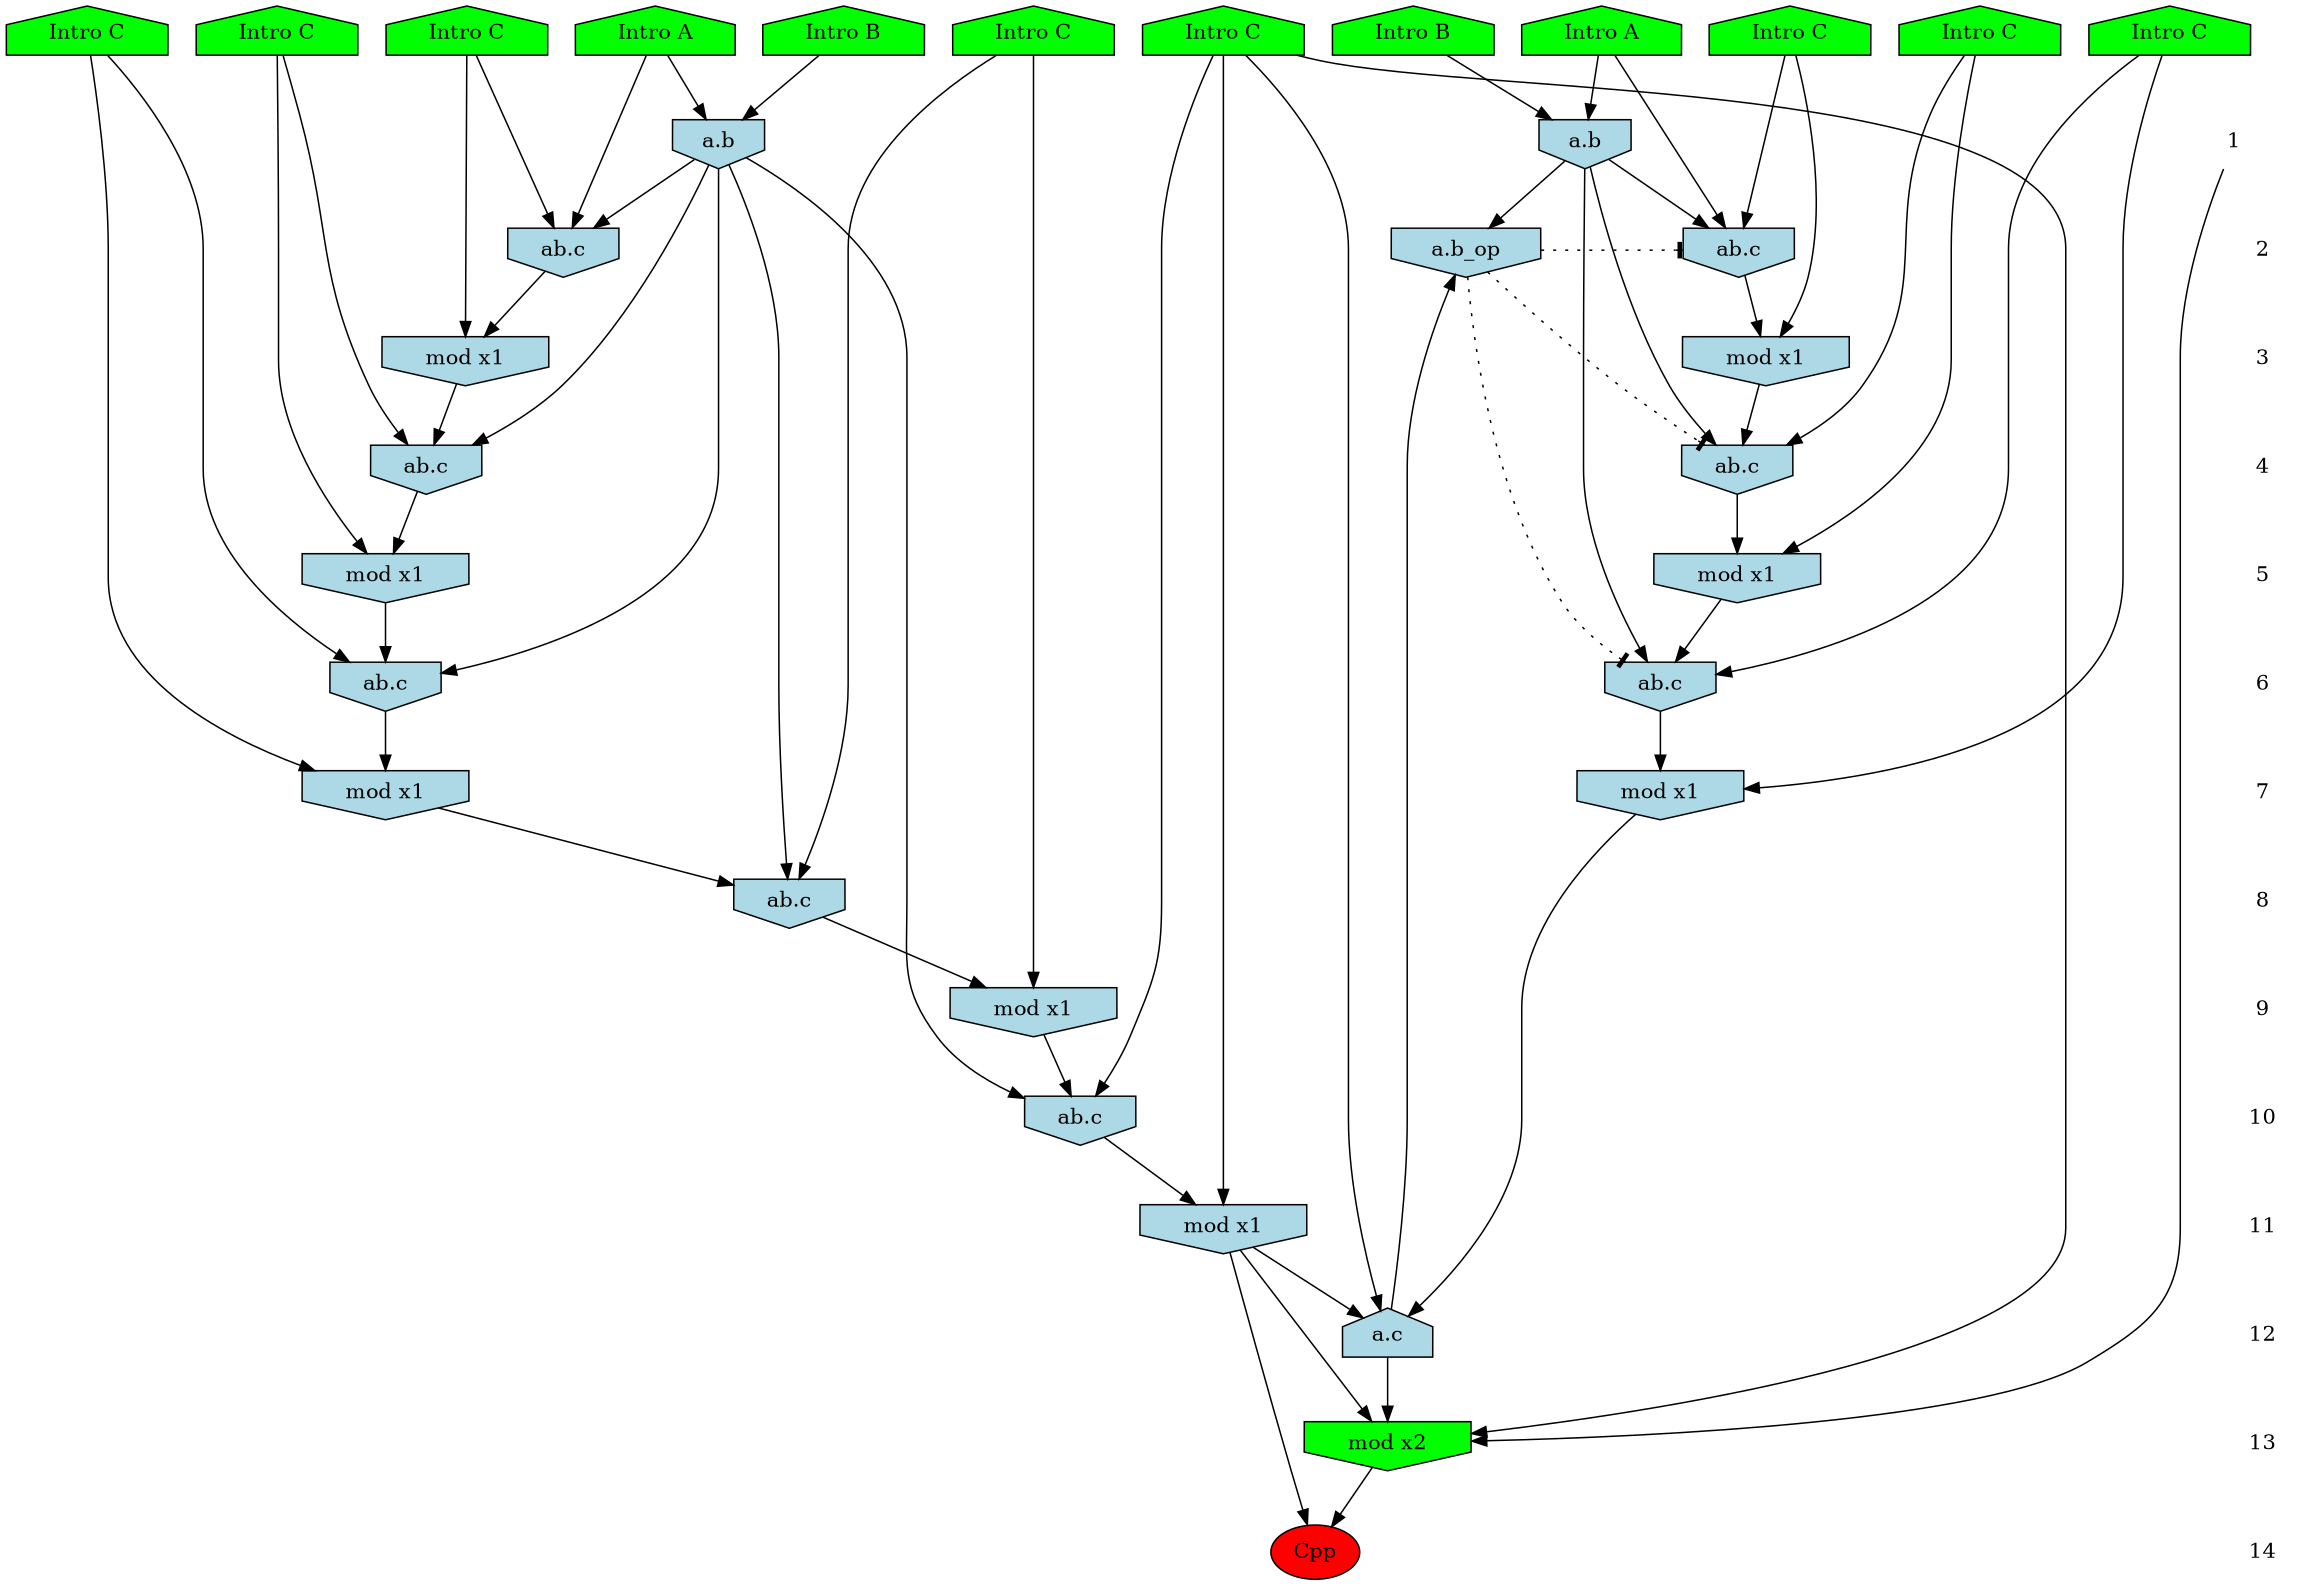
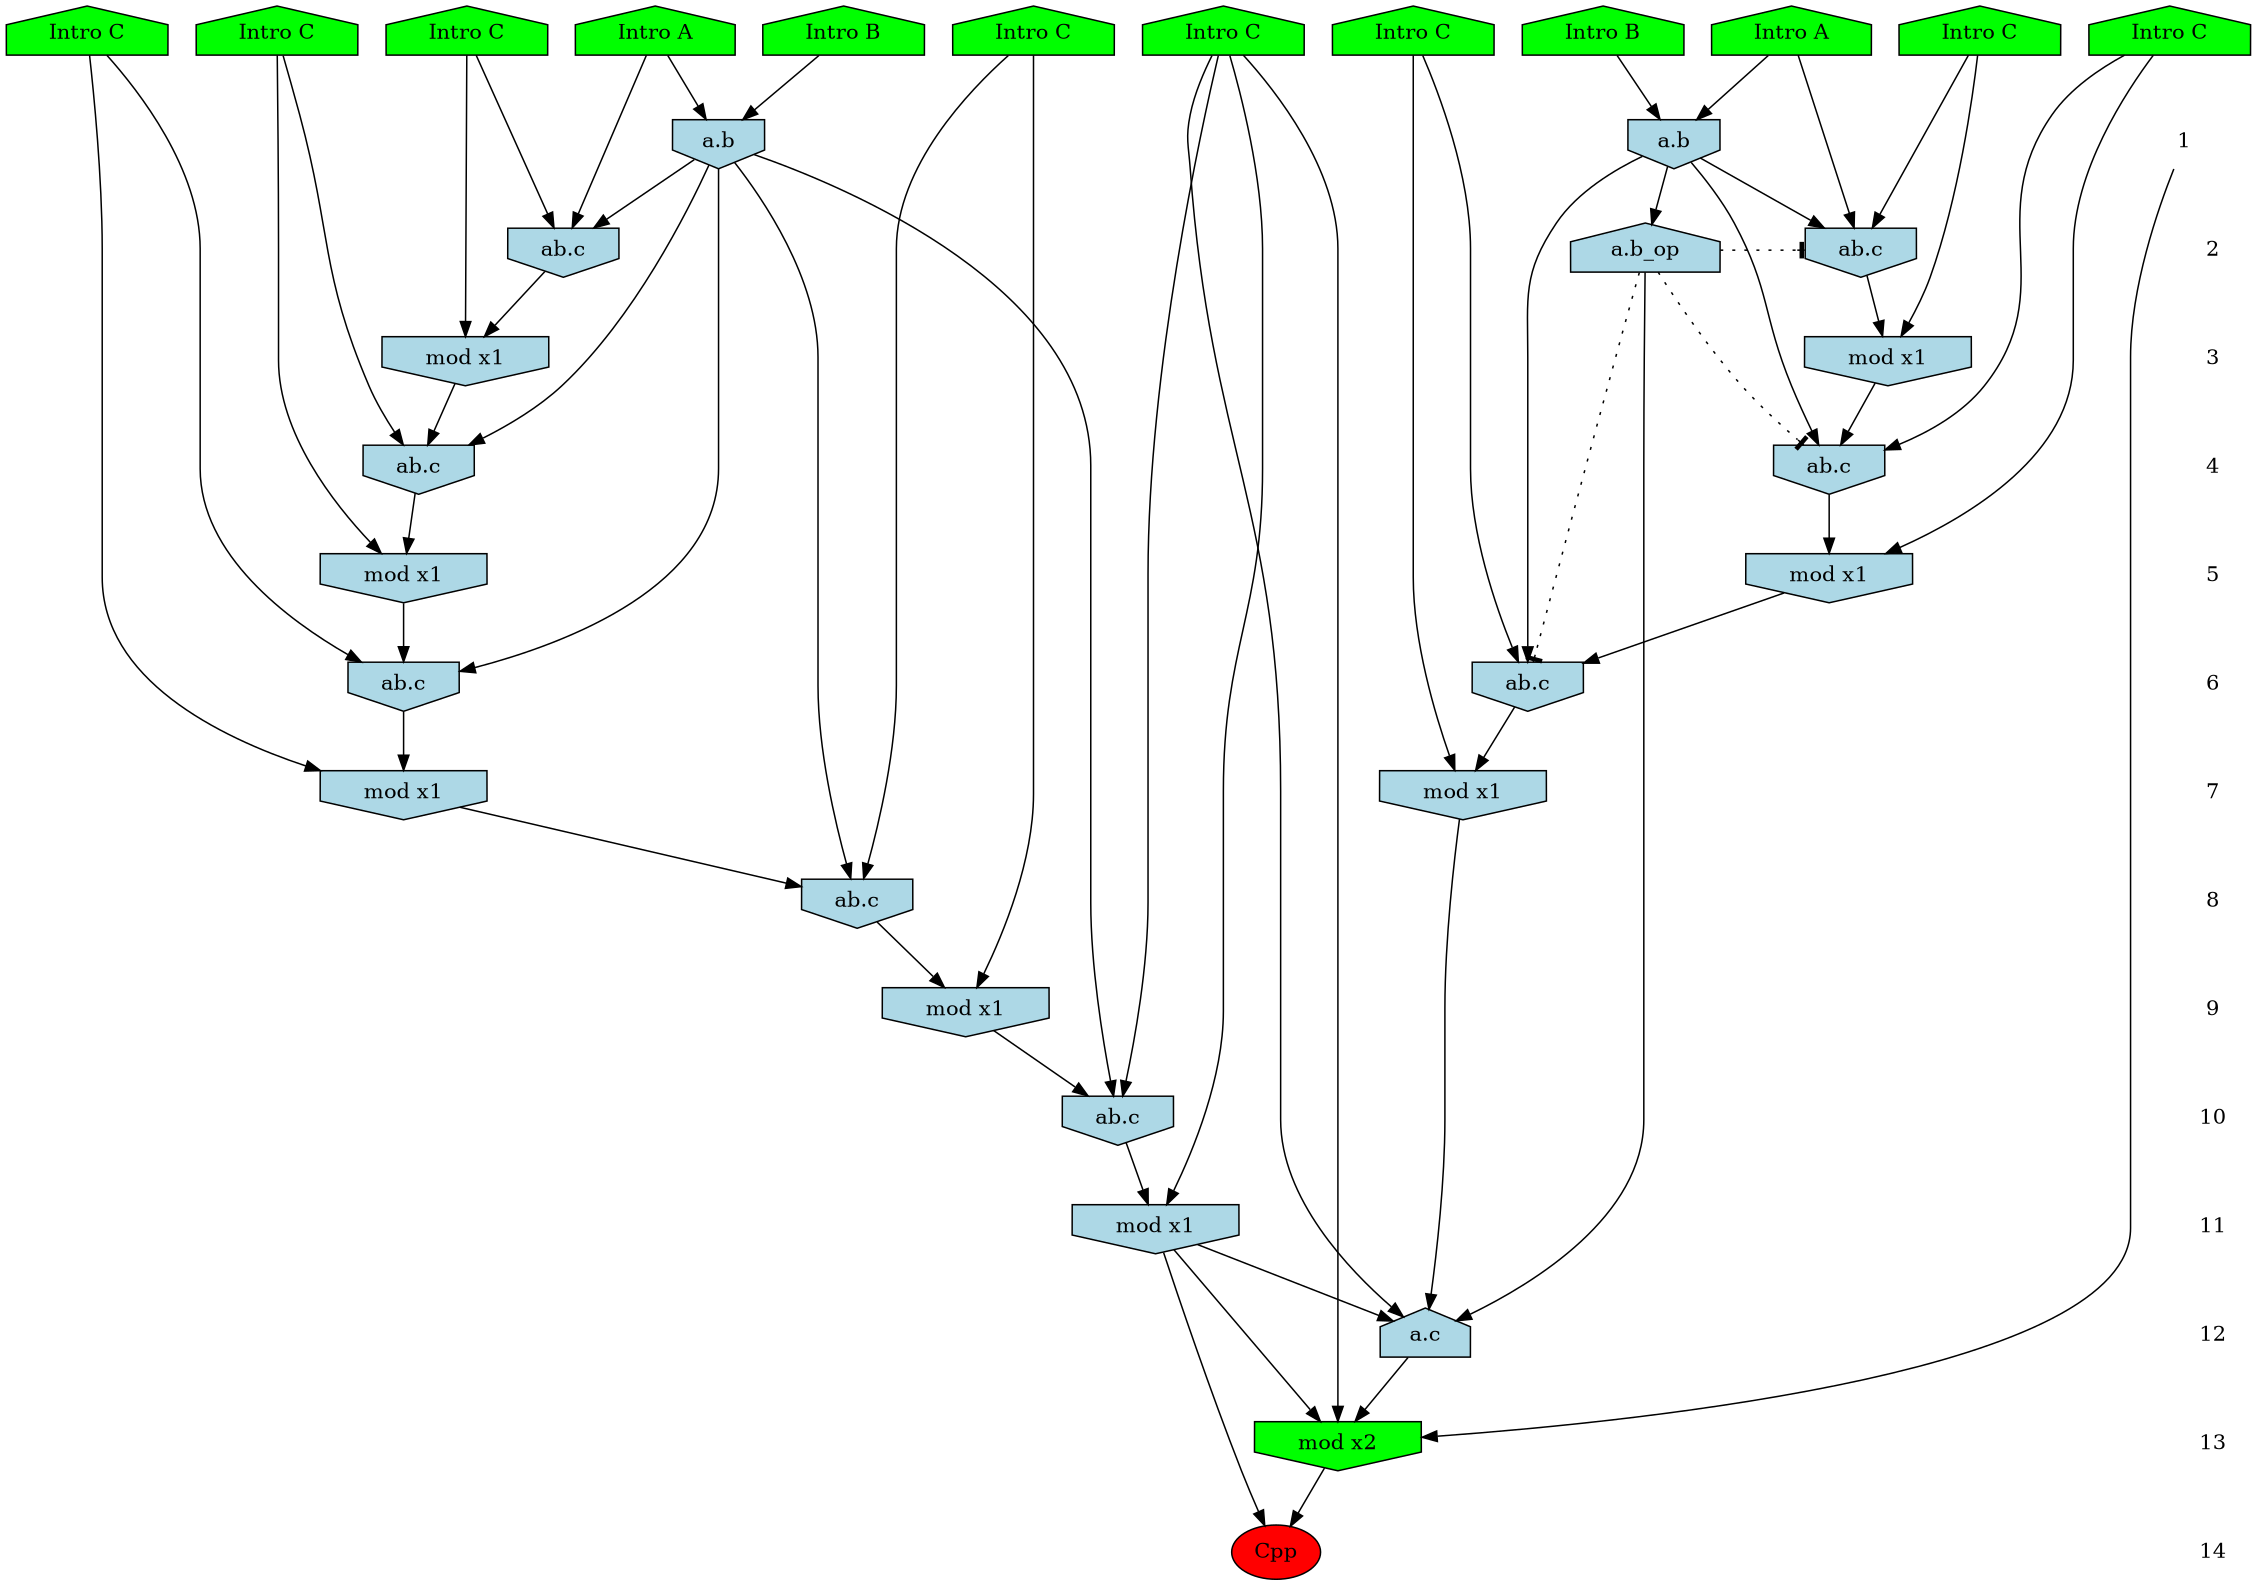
node "a.b_op": shape invhouse -> house
edge "a.c" -> "a.b_op": reversed
